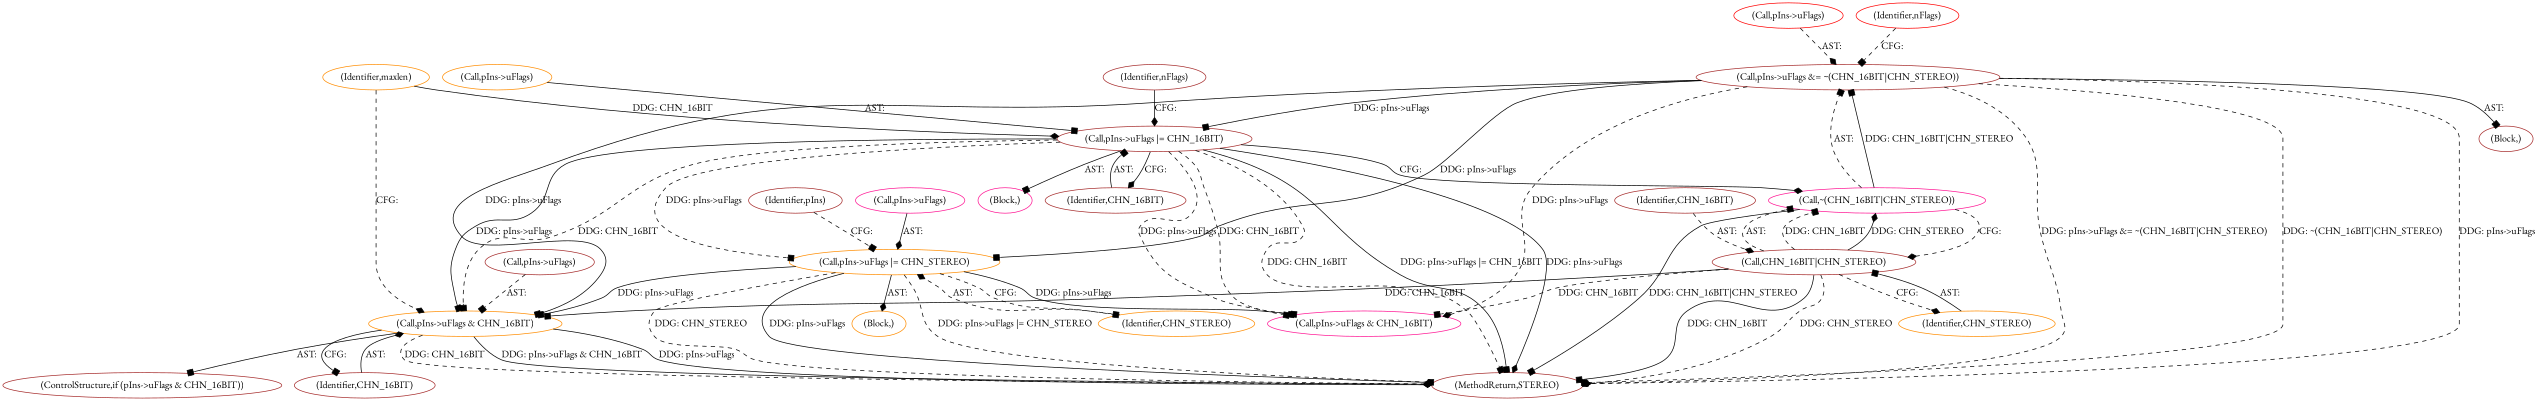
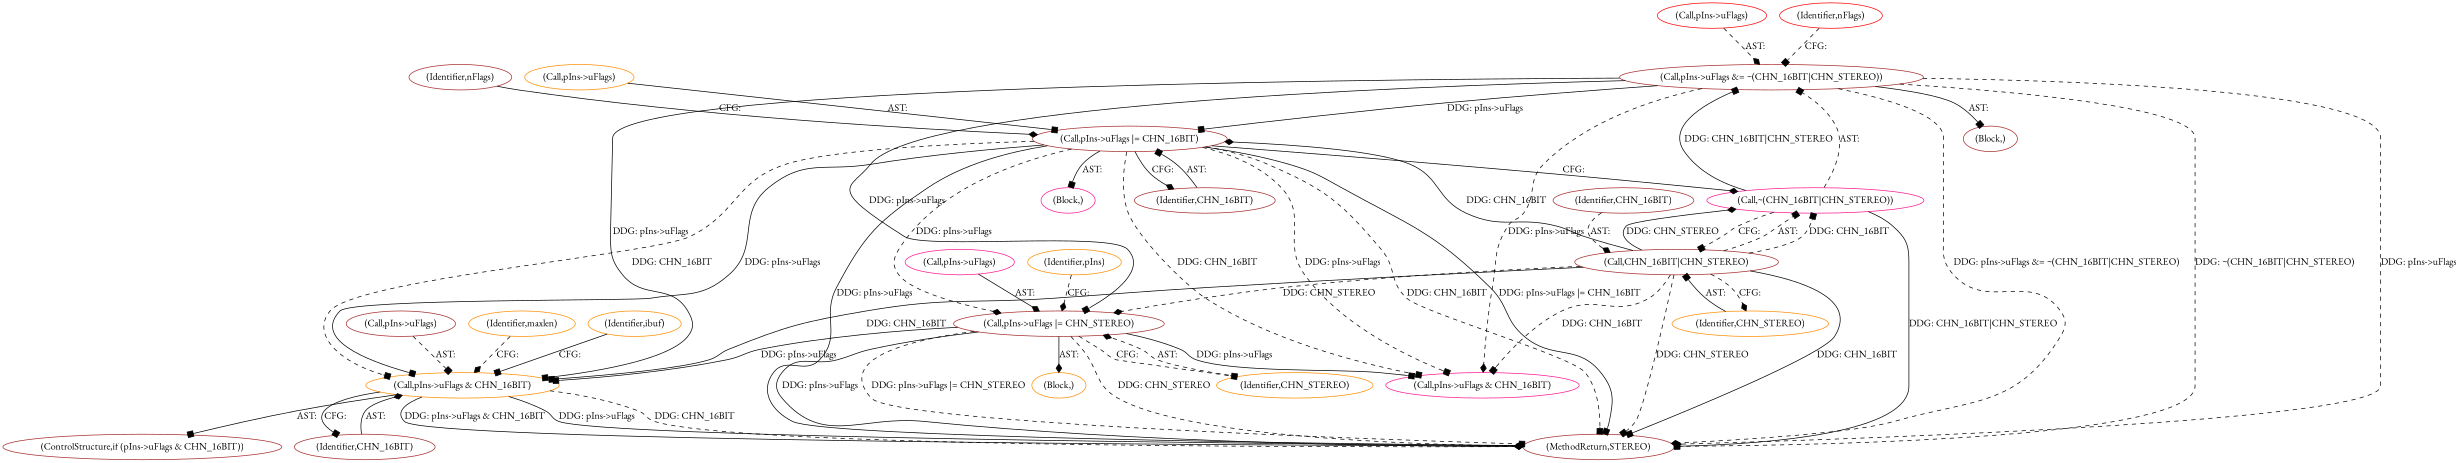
edge "(Identifier,maxlen)" -> "(Call,pIns->uFlags |= CHN_16BIT)": now "(Call,CHN_16BIT|CHN_STEREO)" -> "(Call,pIns->uFlags |= CHN_16BIT)"
edge "(Call,pIns->uFlags |= CHN_16BIT)" -> "(Call,pIns->uFlags |= CHN_STEREO)": arrowhead box -> diamond
node "(Identifier,pIns)": color brown -> darkorange
edge "(Identifier,pIns)" -> "(Call,pIns->uFlags |= CHN_STEREO)": arrowhead box -> diamond
edge "(Call,~(CHN_16BIT|CHN_STEREO))" -> "(Call,CHN_16BIT|CHN_STEREO)": arrowhead diamond -> box
node "(Call,pIns->uFlags |= CHN_STEREO)": color darkorange -> brown
edge "(Call,CHN_16BIT|CHN_STEREO)" -> "(Call,pIns->uFlags |= CHN_STEREO)": added, label "DDG: CHN_STEREO"
node "(Identifier,ibuf)": added
